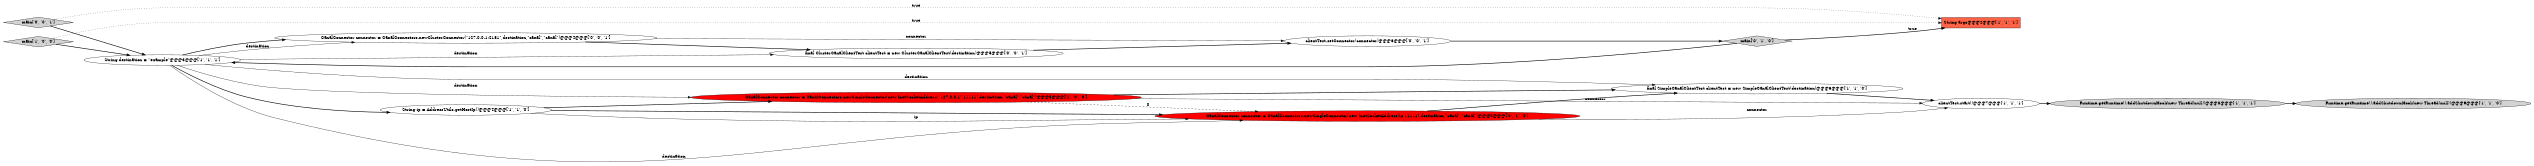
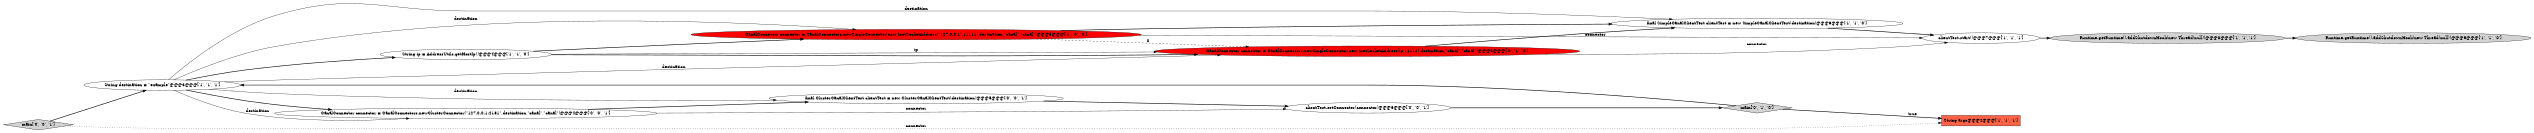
edge "main['0', '0', '1']" -> "String args@@@2@@@['1', '1', '1']": label "true" -> "connector"
node "main['1', '0', '0']": removed
